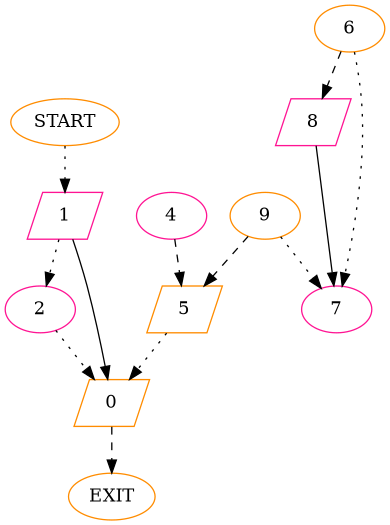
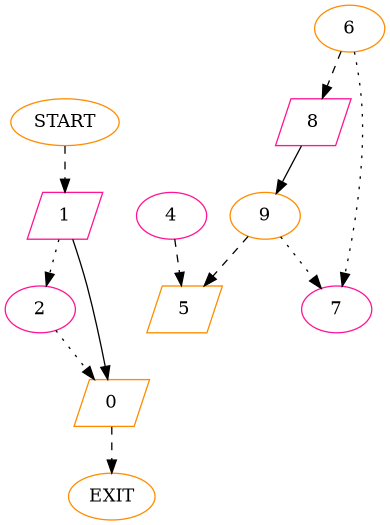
edge "START" -> "1": style dotted -> dashed
edge "8" -> "7": now "8" -> "9"
edge "5" -> "0": removed
